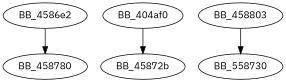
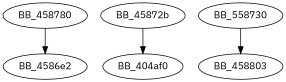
edge "BB_4586e2" -> "BB_458780": reversed
edge "BB_404af0" -> "BB_45872b": reversed
edge "BB_458803" -> "BB_558730": reversed
